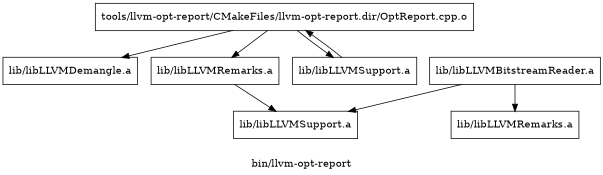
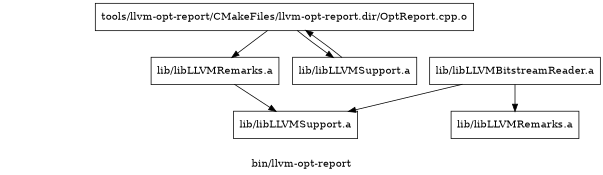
node "lib/libLLVMDemangle.a": removed
